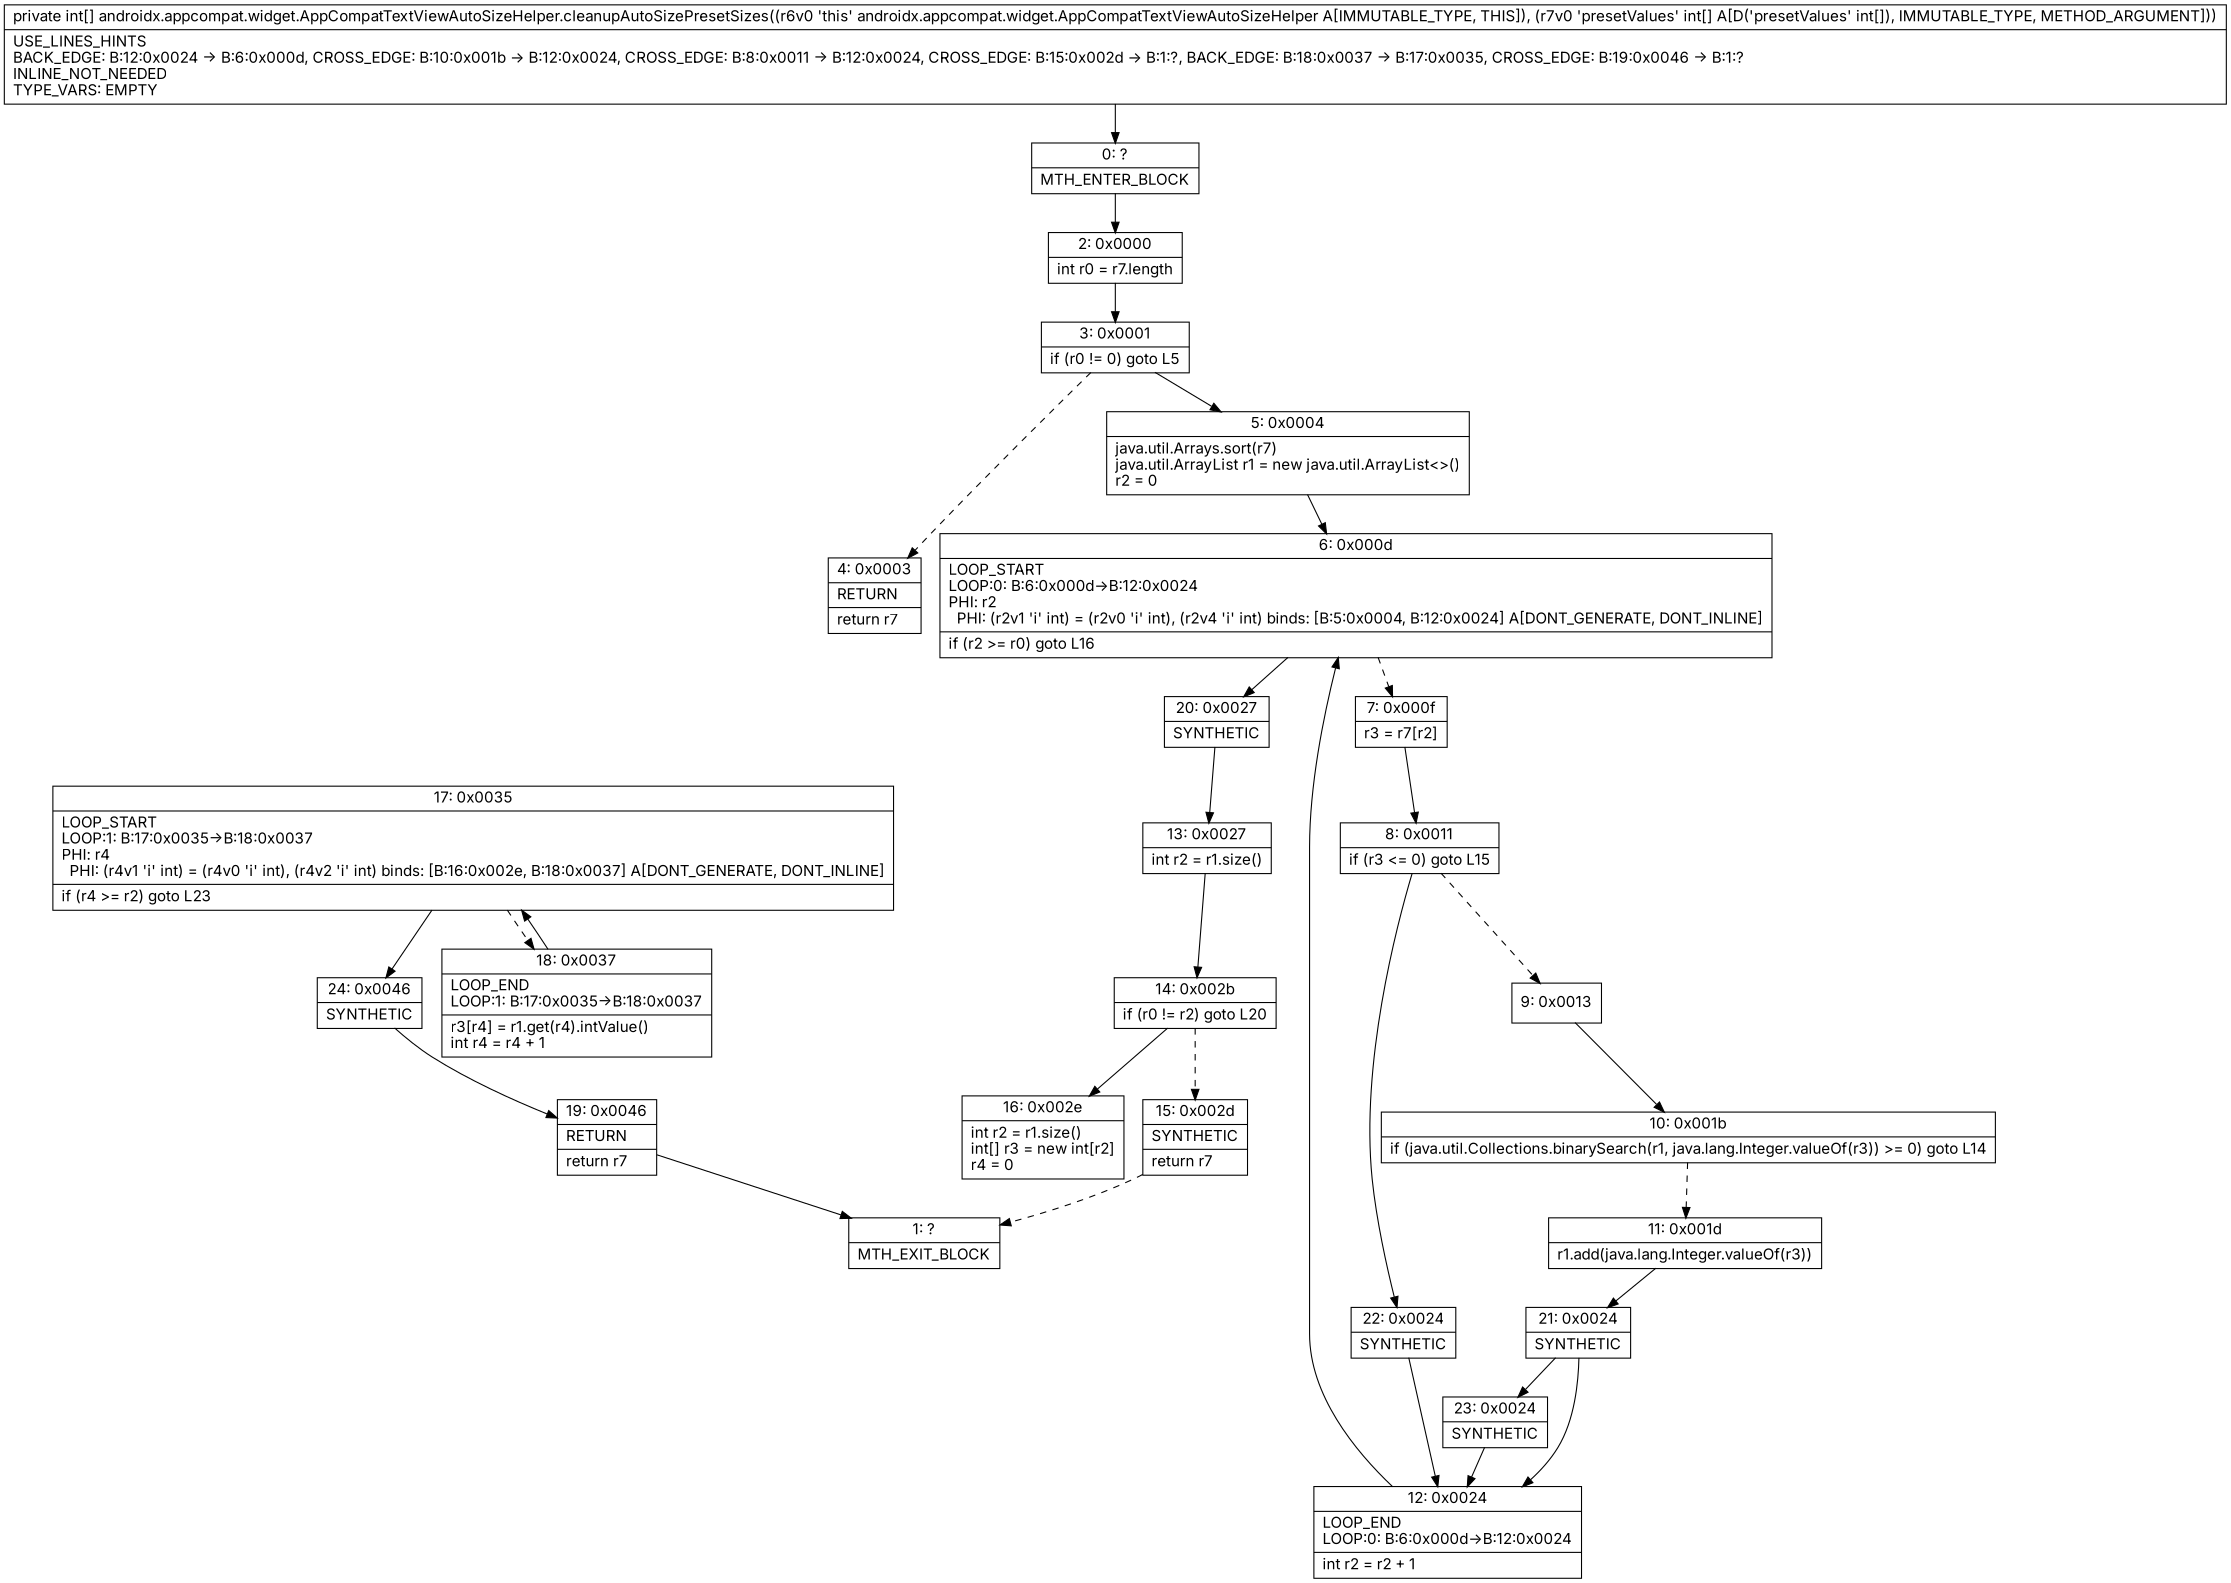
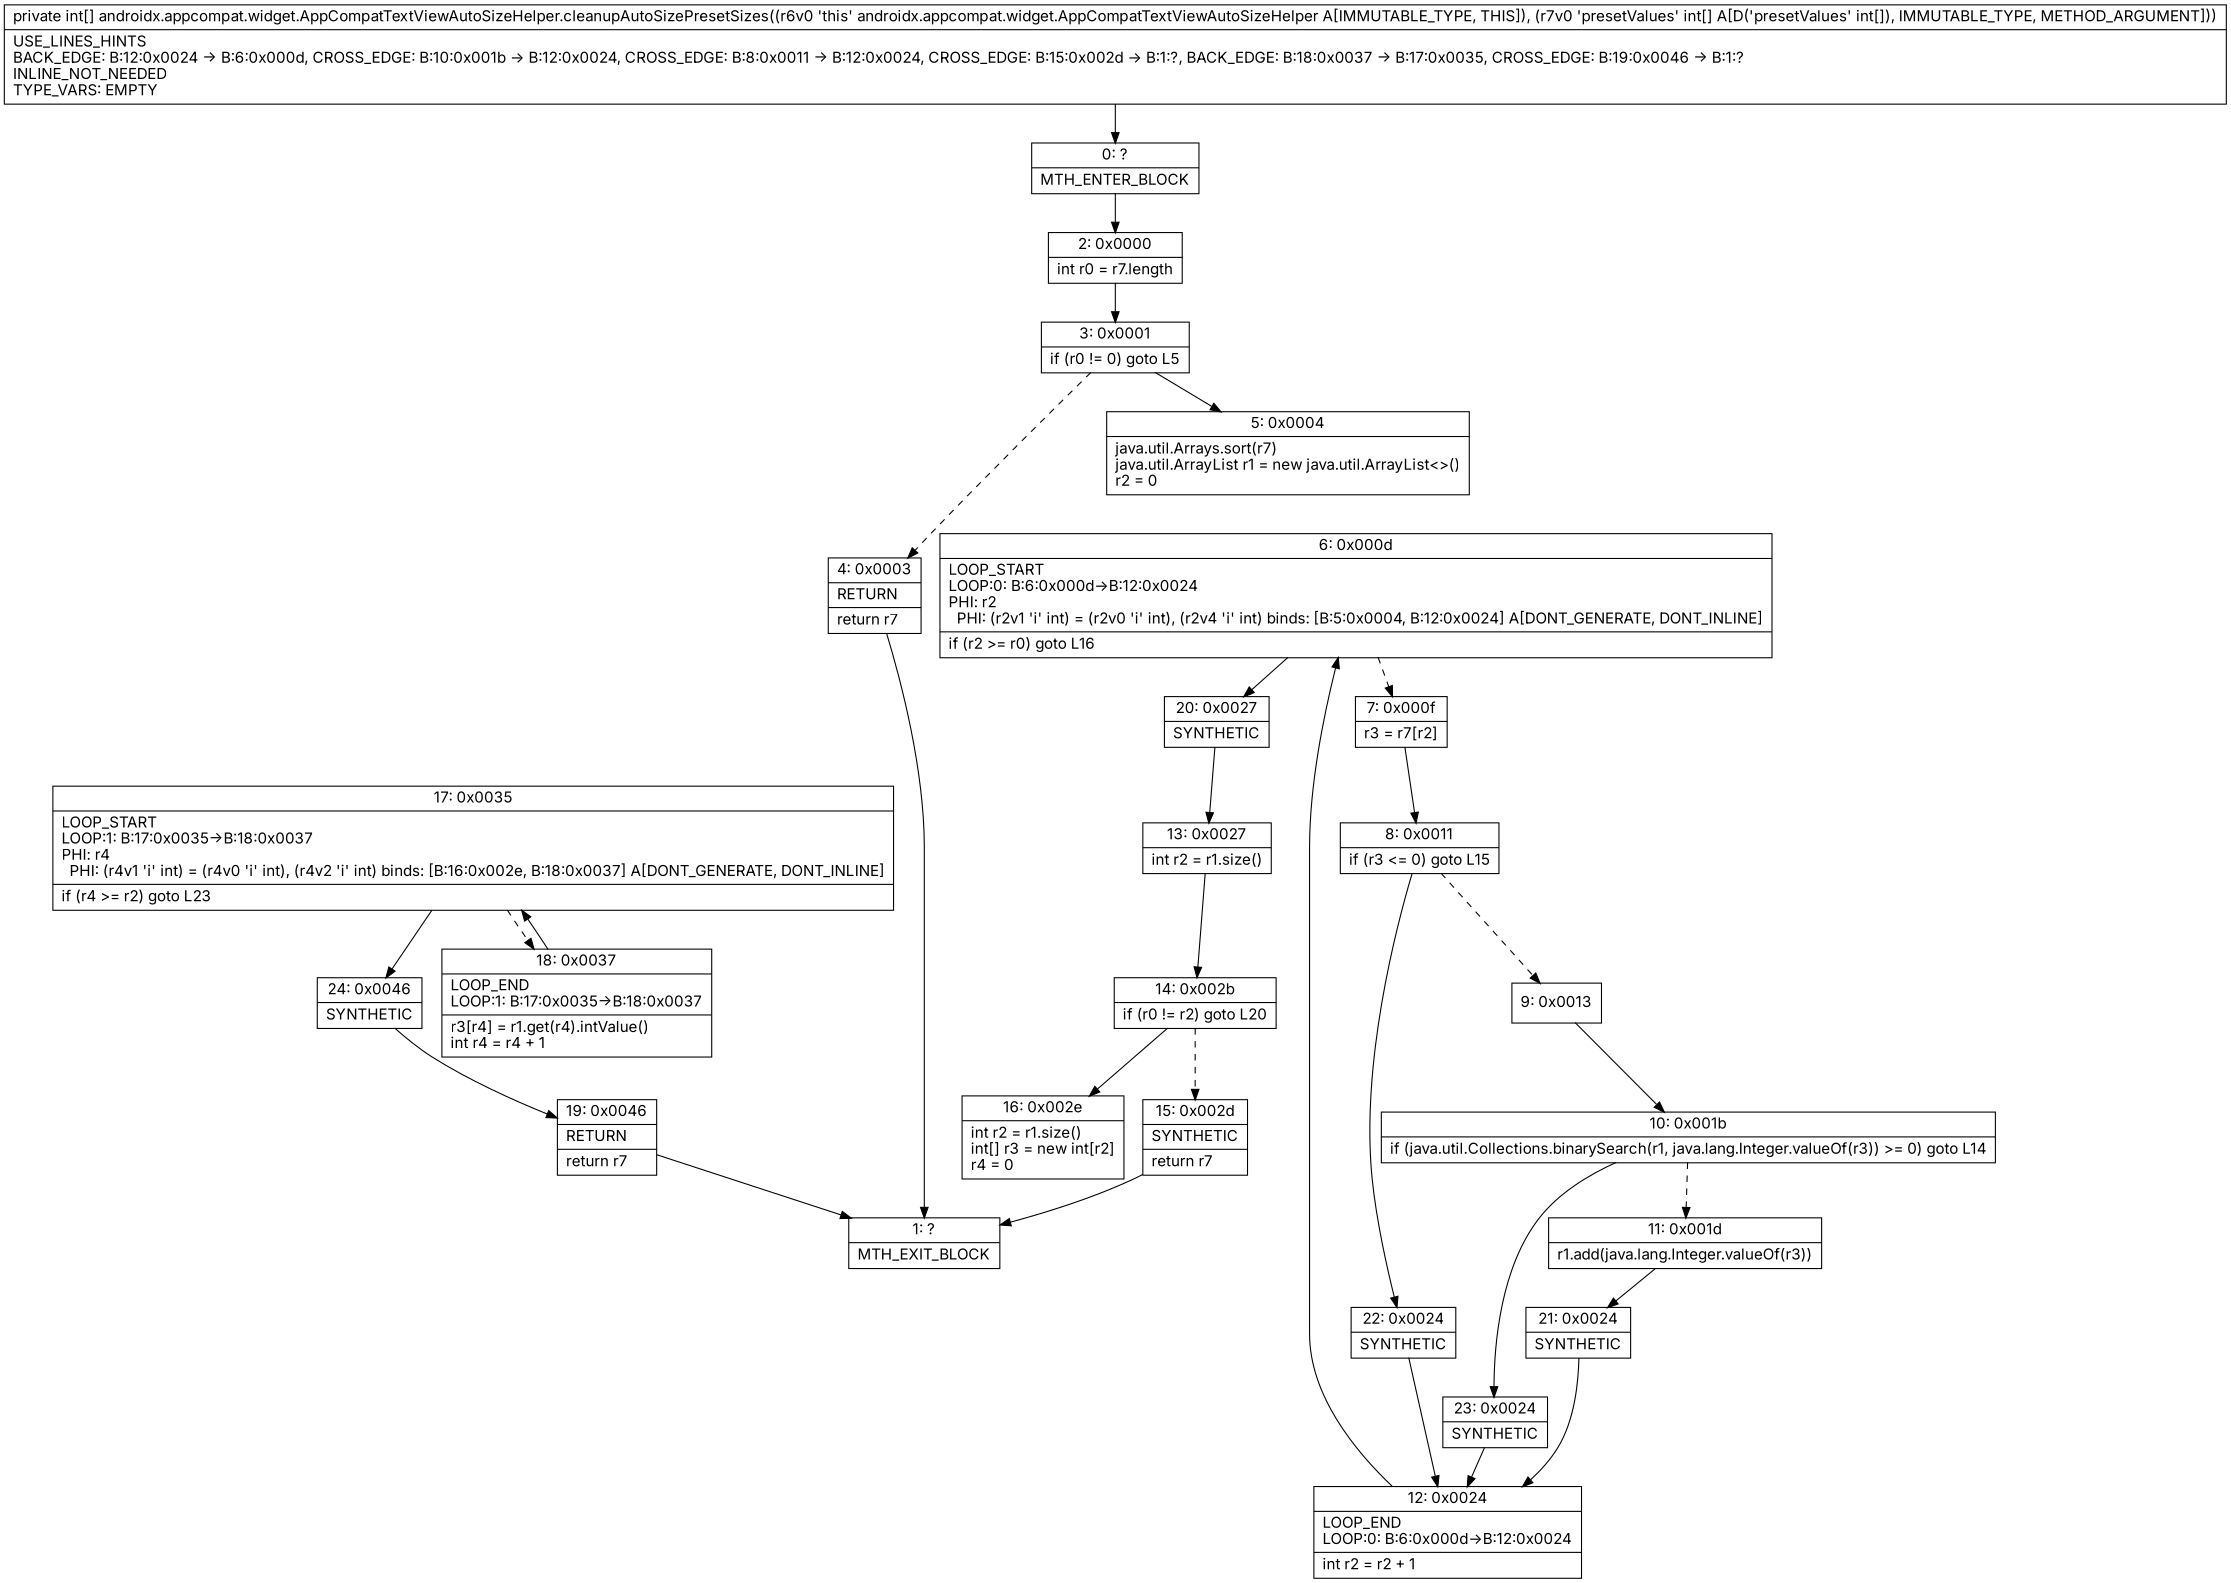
edge "5: 0x0004" -> "6: 0x000d": removed
edge "4: 0x0003" -> "1: ?": added
edge "15: 0x002d" -> "1: ?": style dashed -> solid
edge "21: 0x0024" -> "23: 0x0024": now "10: 0x001b" -> "23: 0x0024"
